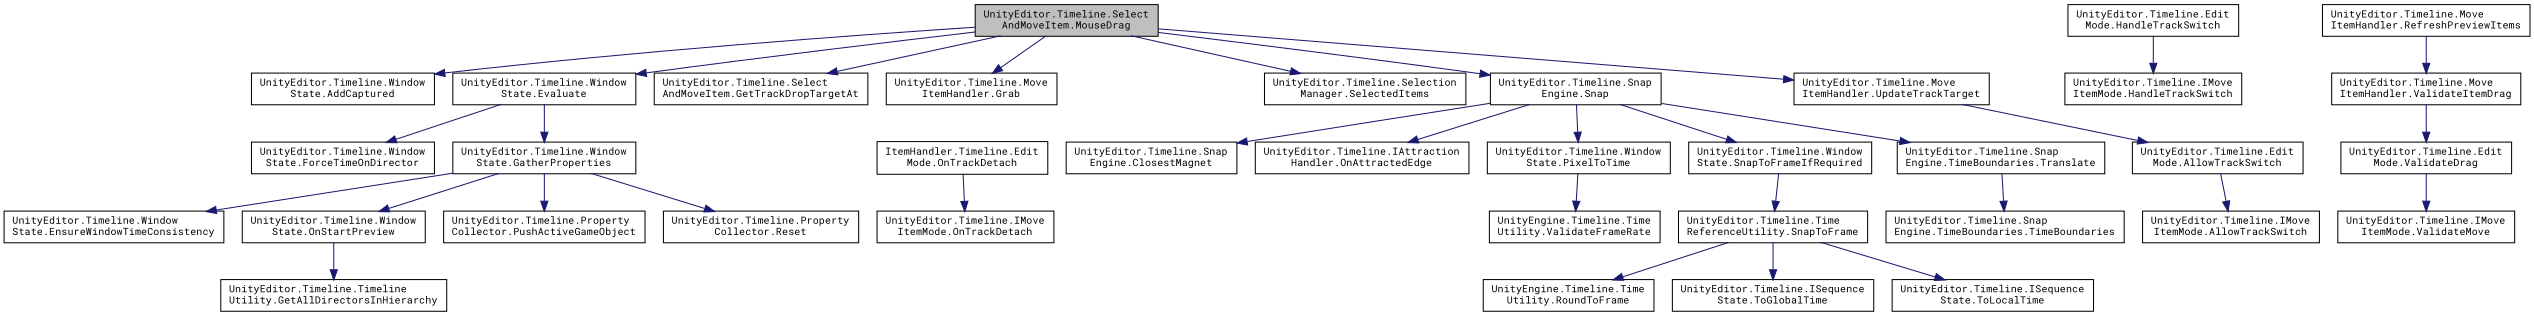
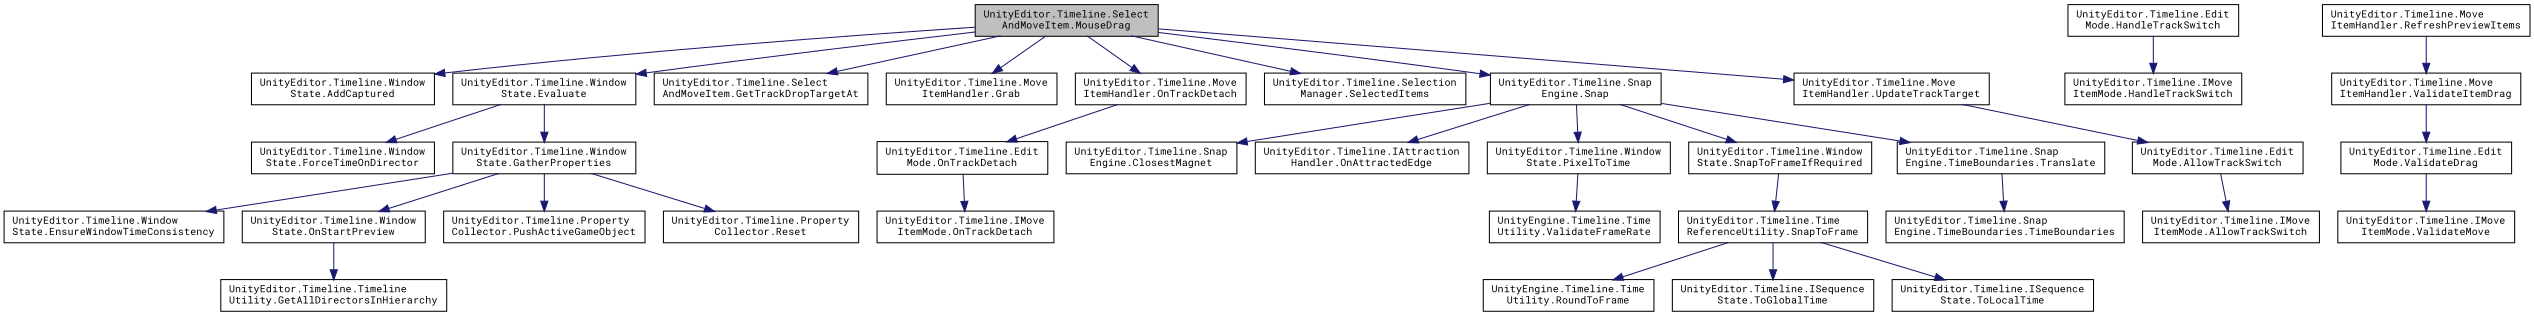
node "UnityEditor.Timeline.Move ItemHandler.OnTrackDetach": added
node "ItemHandler.Timeline.Edit Mode.OnTrackDetach": label "ItemHandler.Timeline.Edit Mode.OnTrackDetach" -> "UnityEditor.Timeline.Edit Mode.OnTrackDetach"
